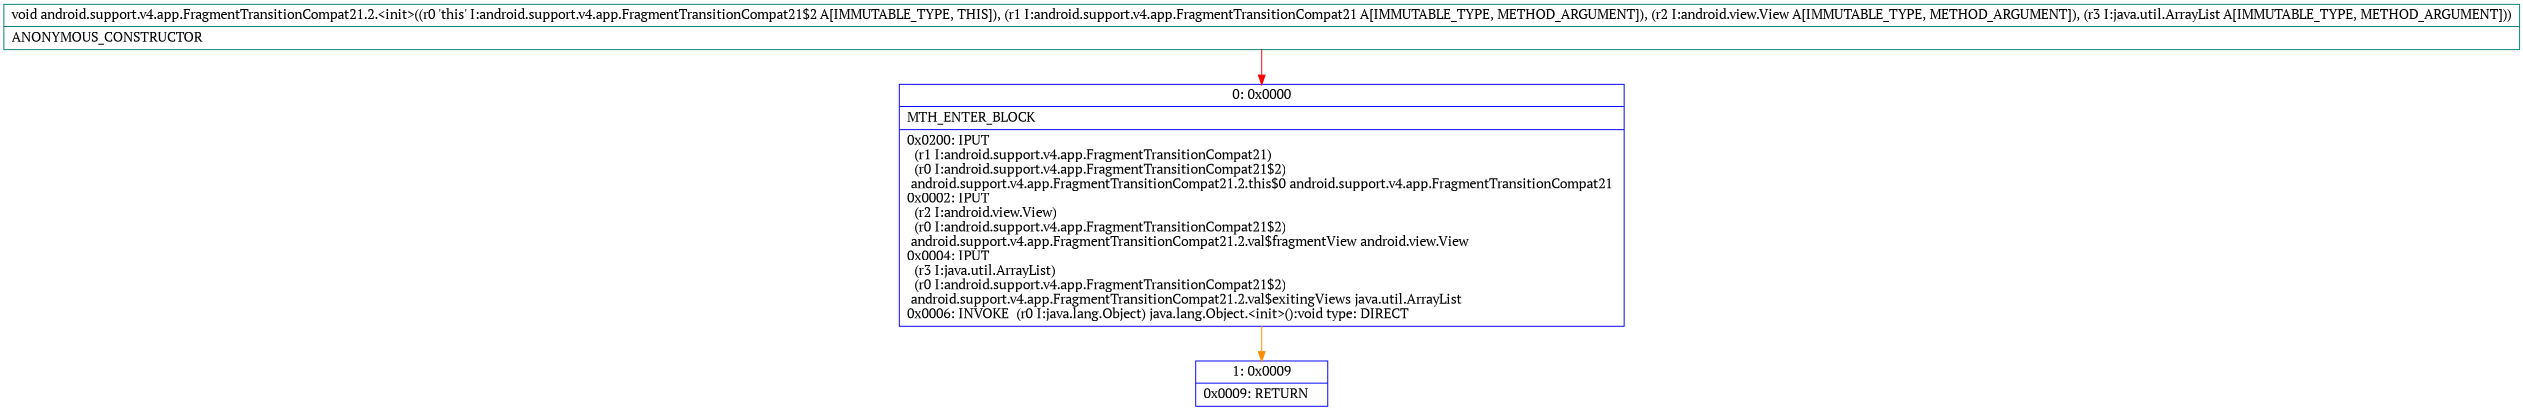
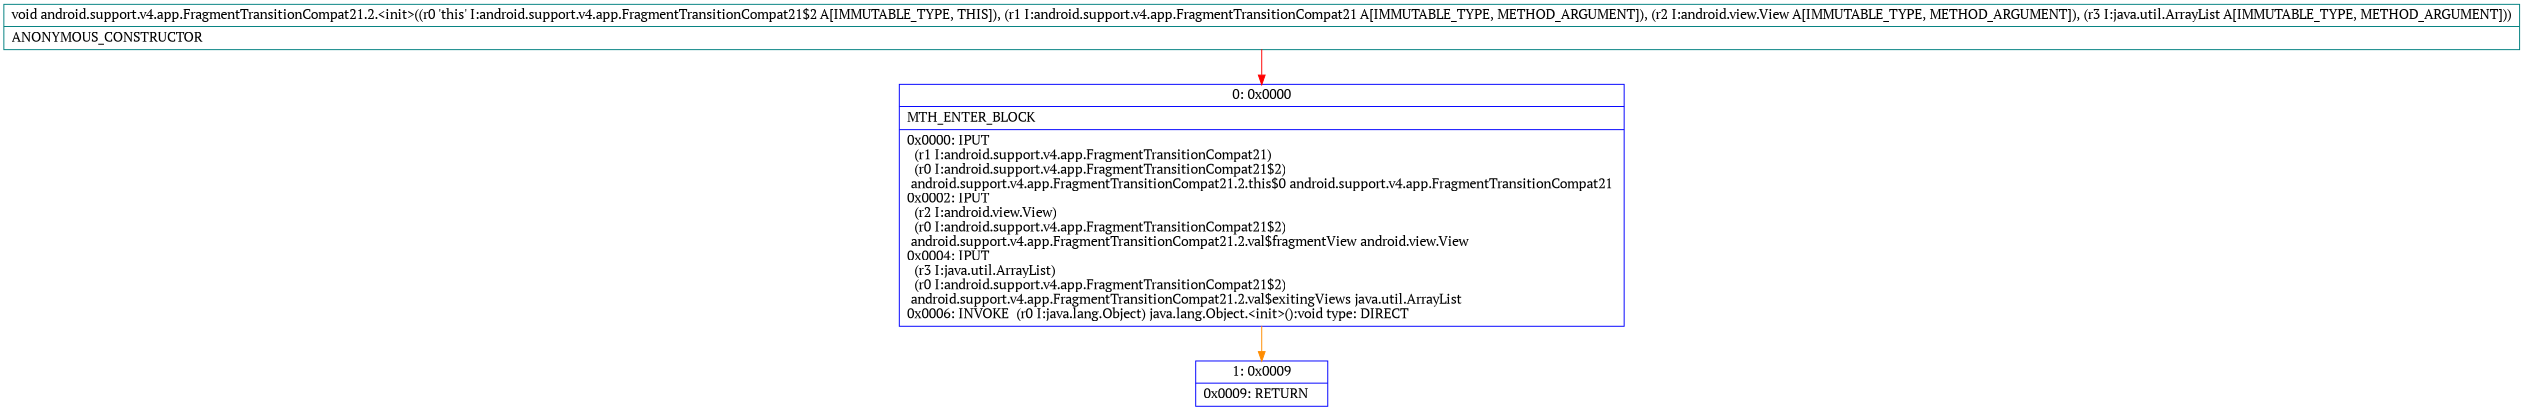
node "0: 0x0000": text "0x0200: IPUT" -> "0x0000: IPUT"
